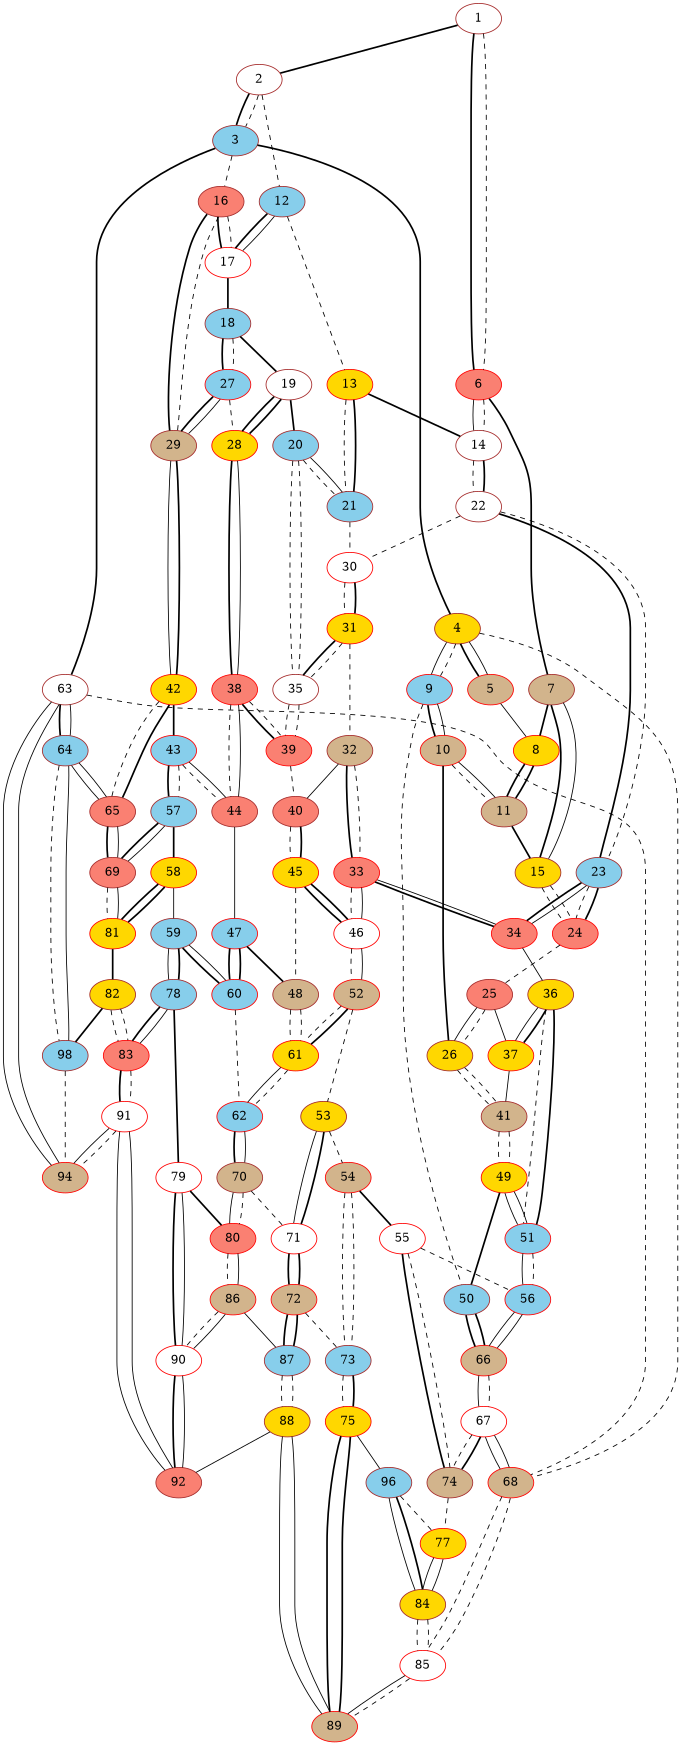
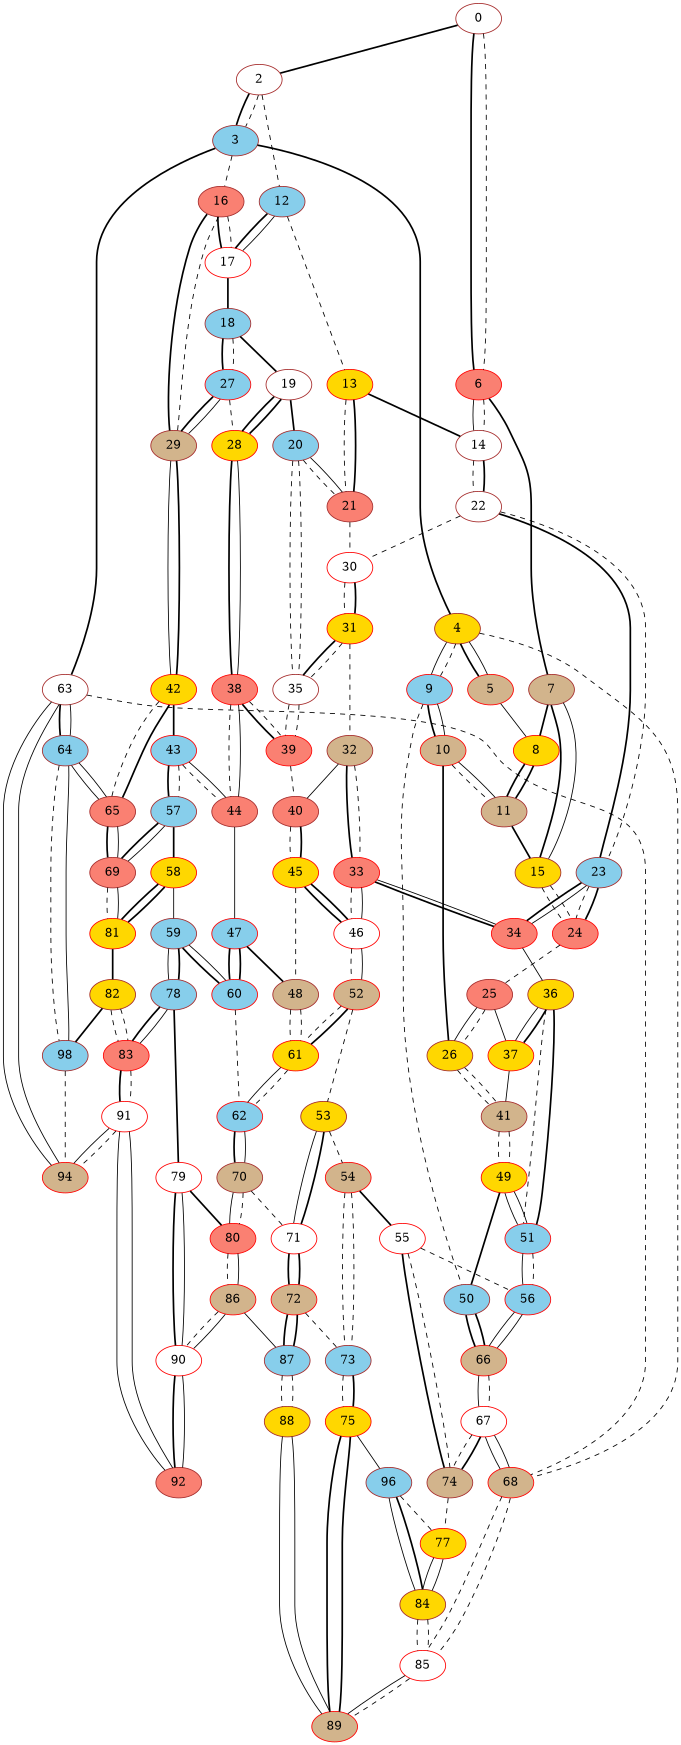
node "1": label "1" -> "0"
node "21": fillcolor skyblue -> salmon
edge "88" -- "92": removed
